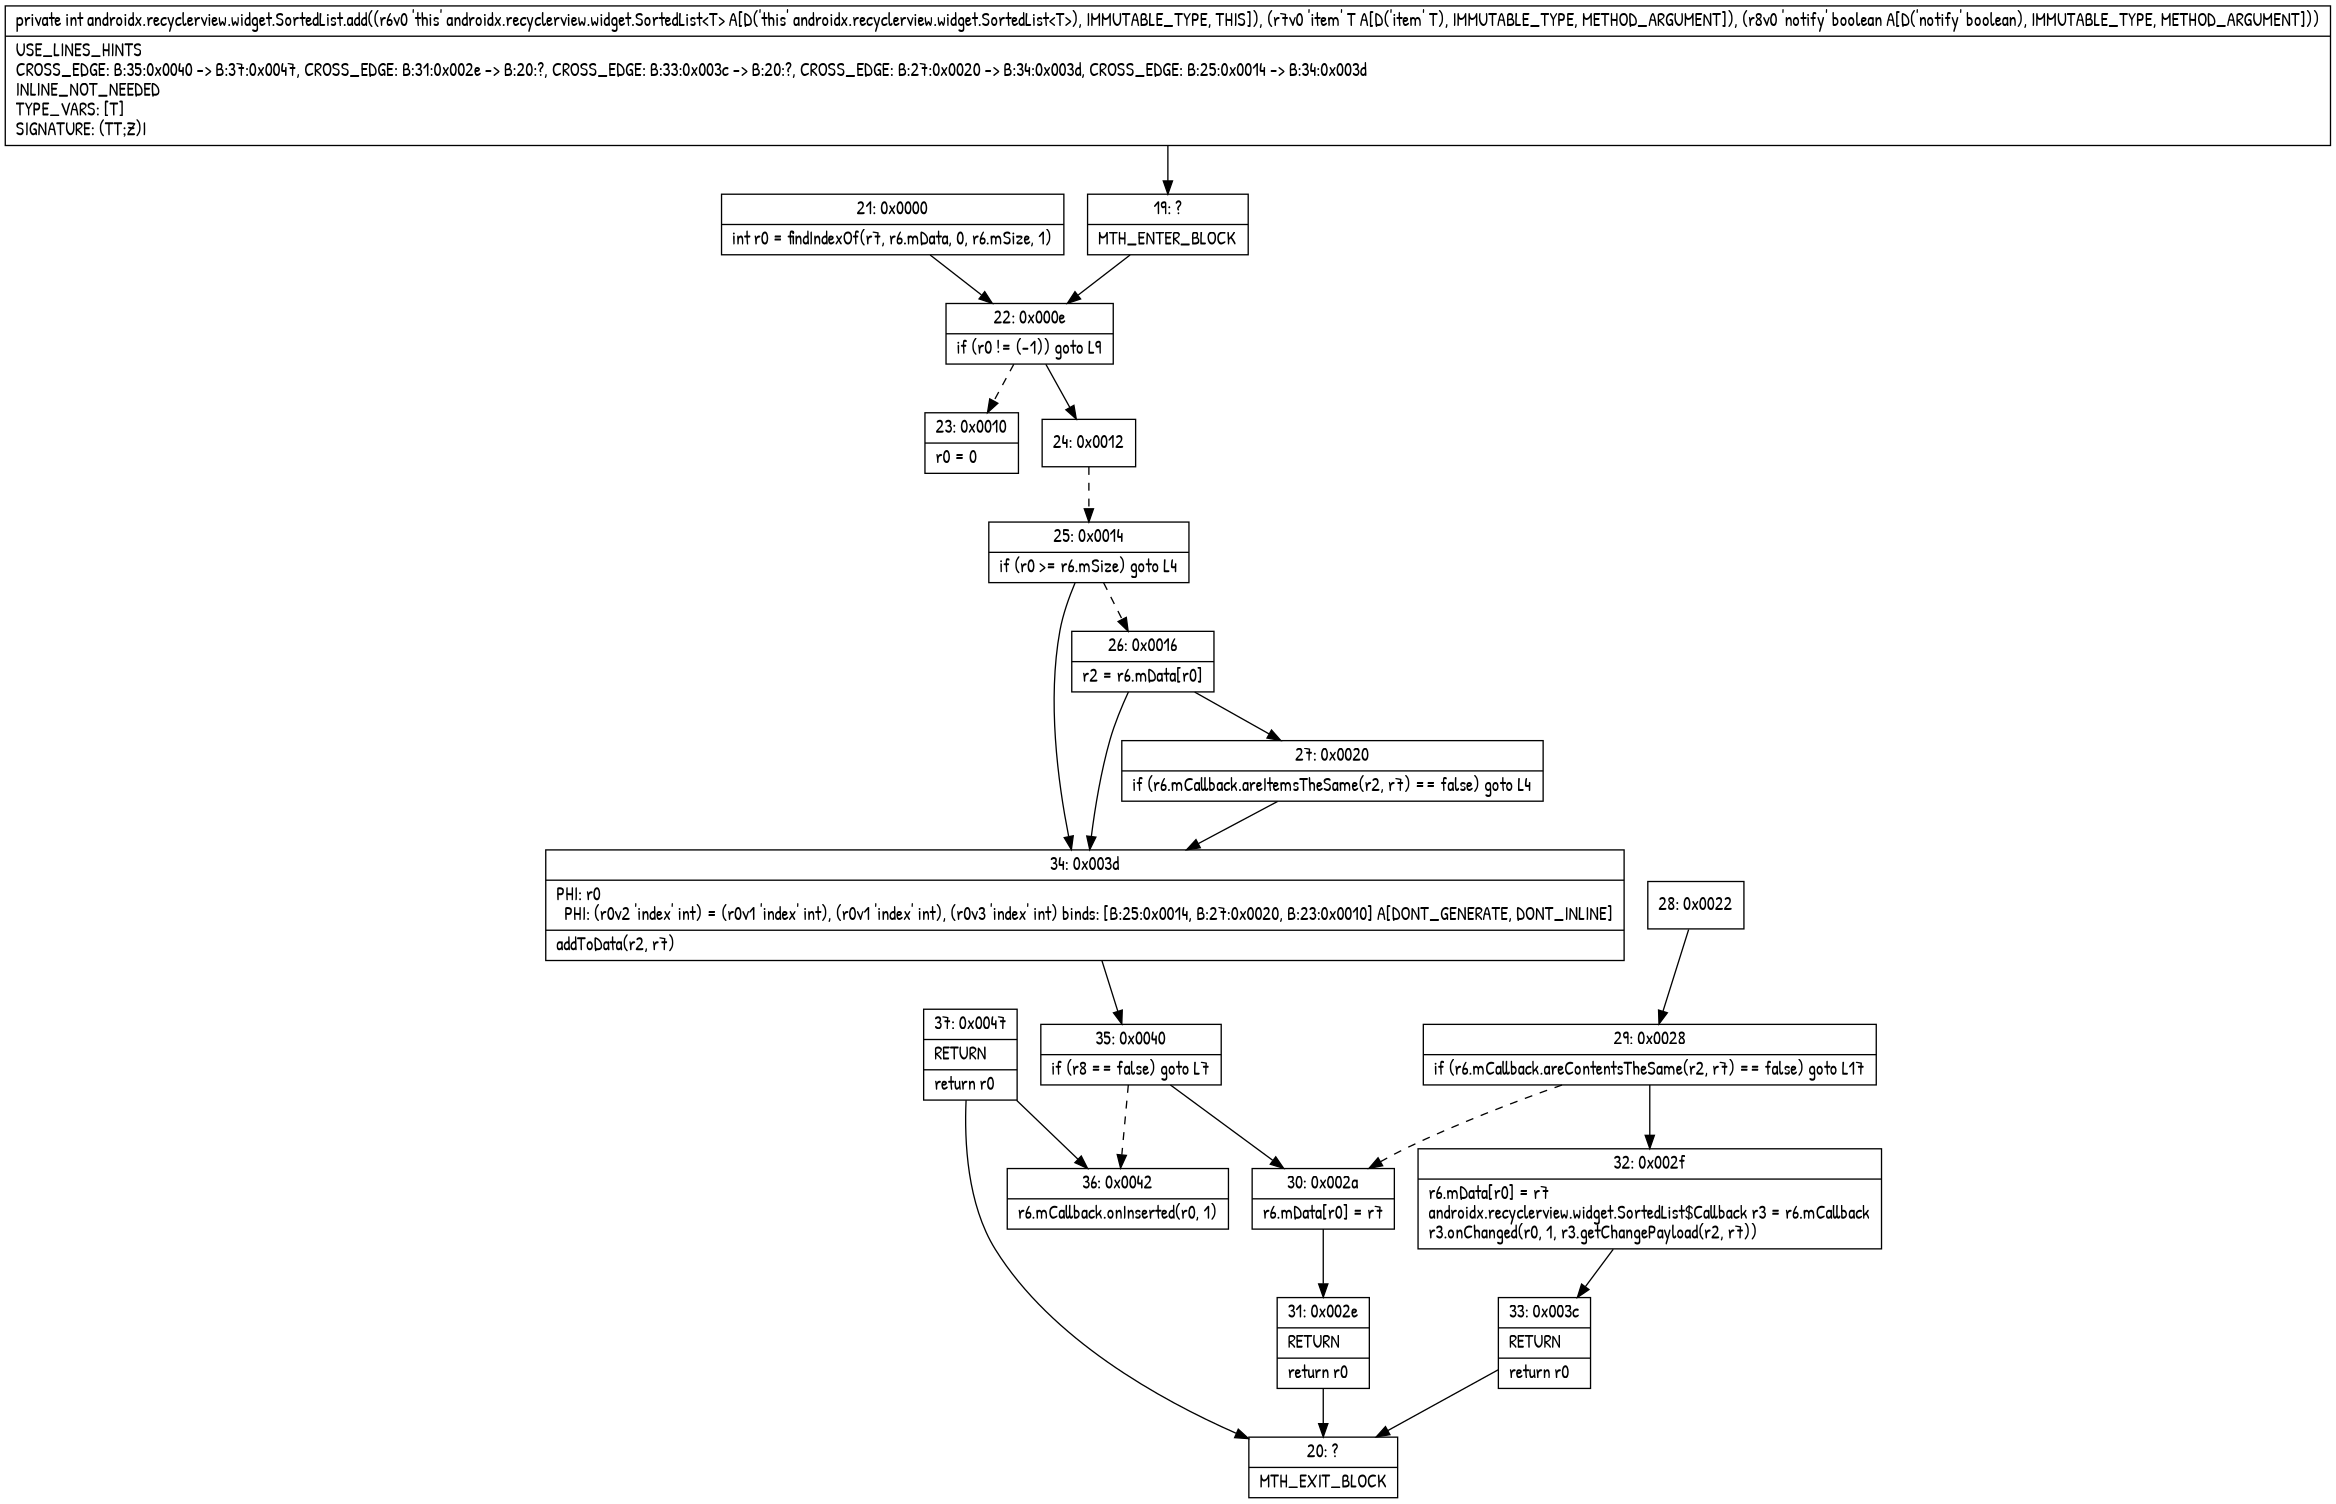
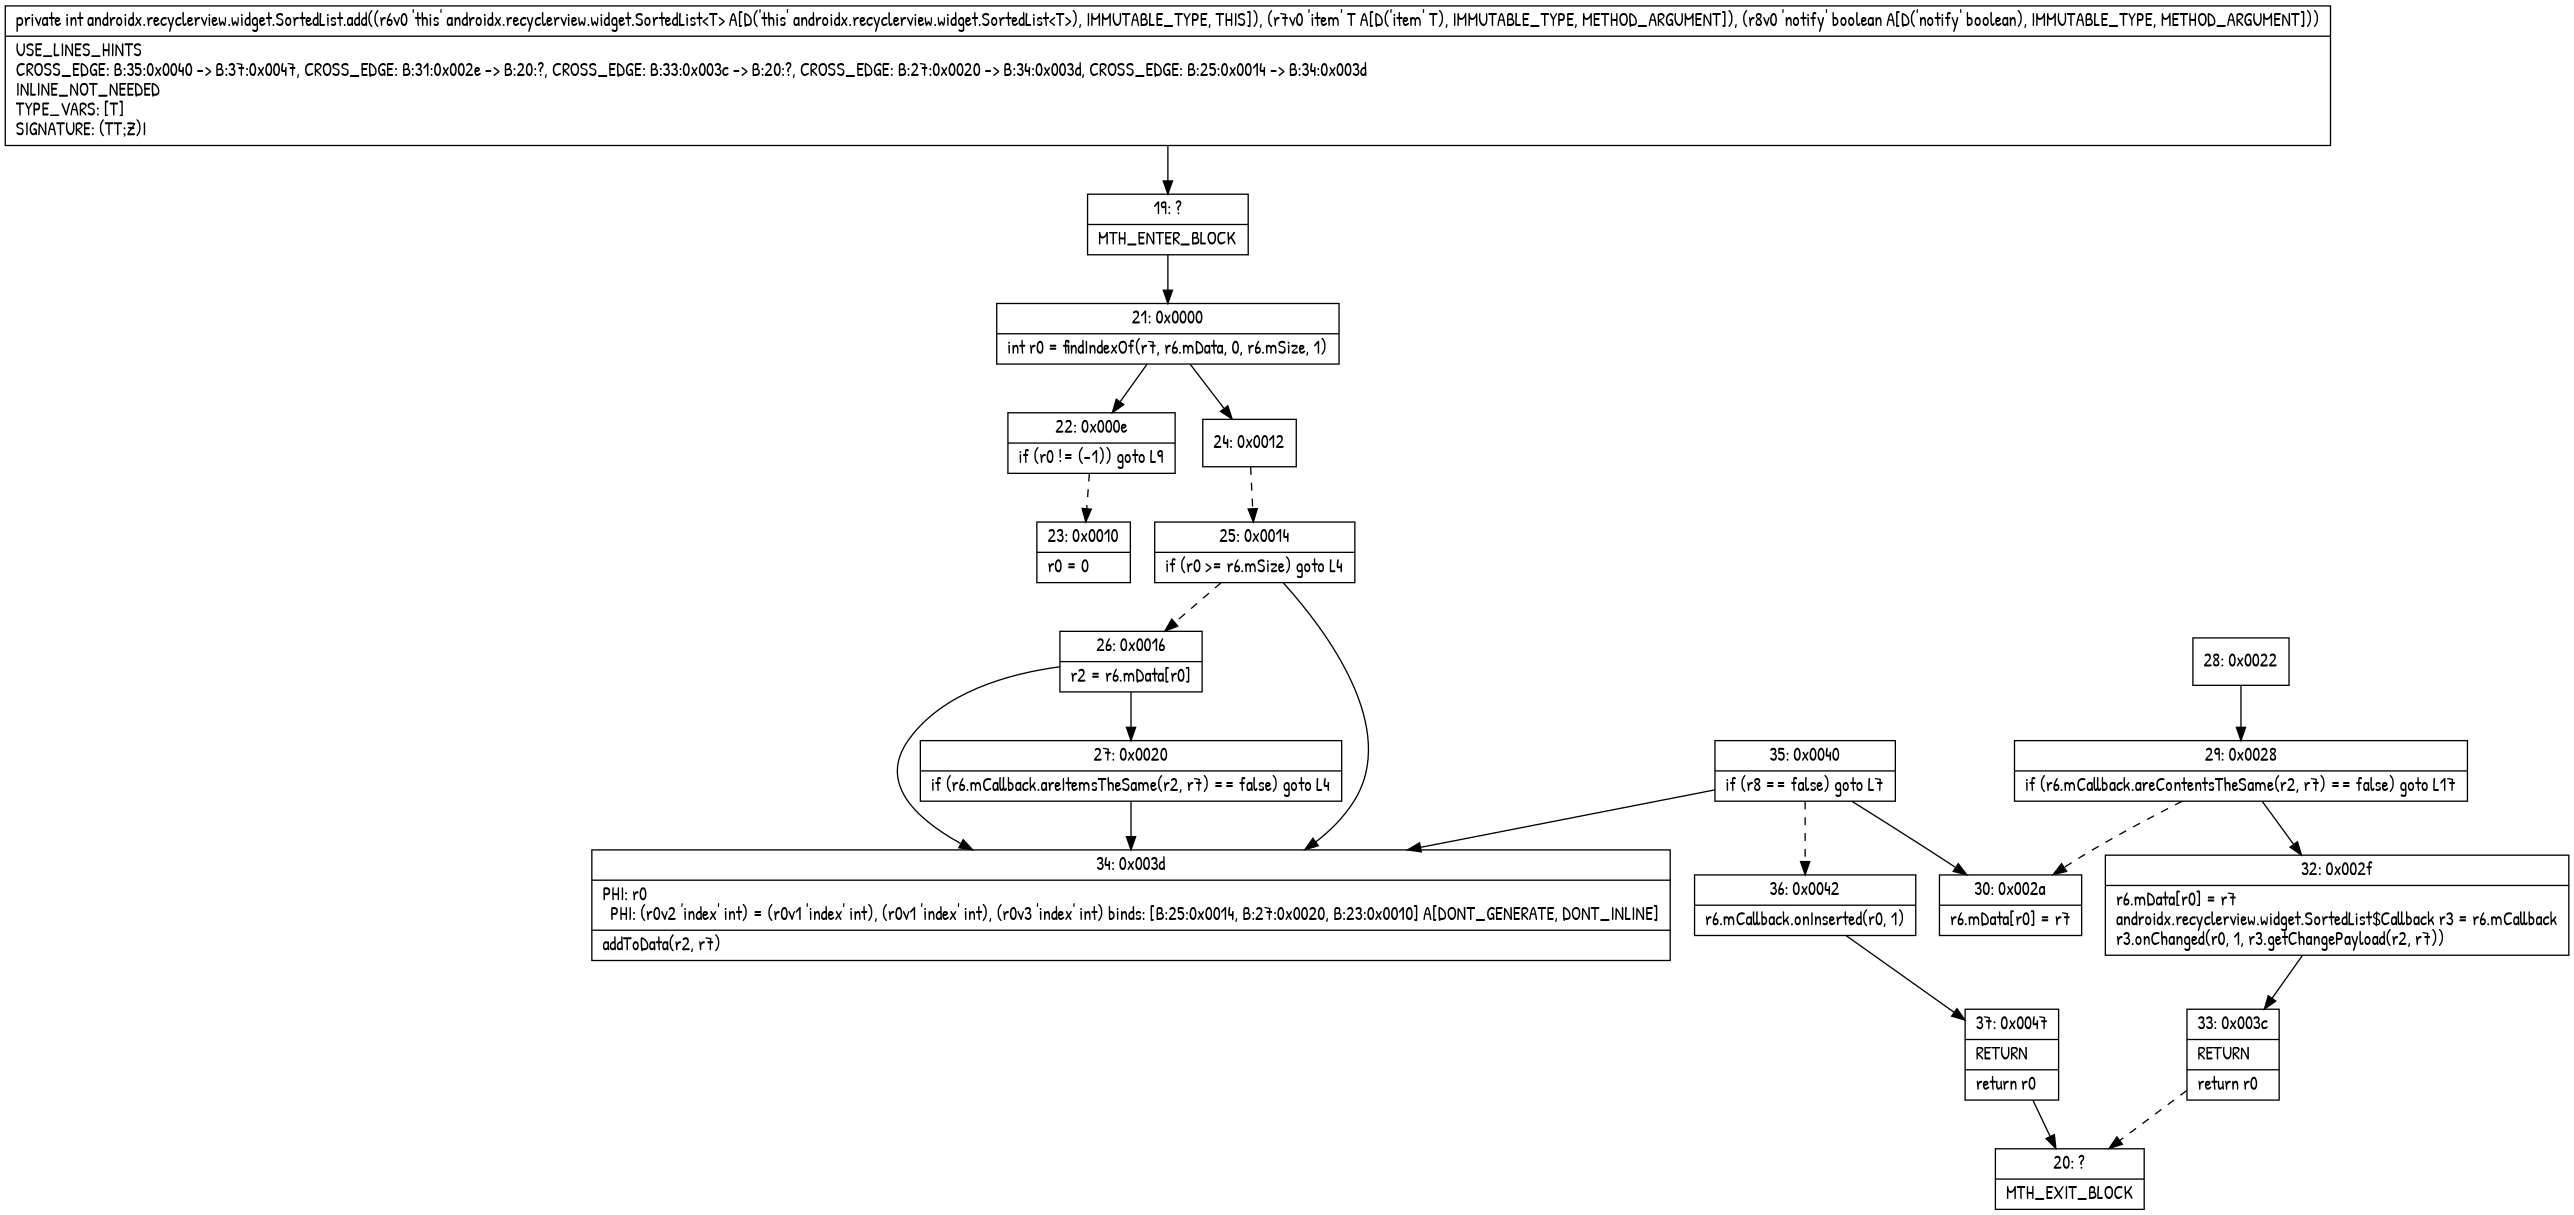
edge "19: ?" -> "22: 0x000e": now "19: ?" -> "21: 0x0000"
edge "22: 0x000e" -> "24: 0x0012": now "21: 0x0000" -> "24: 0x0012"
edge "34: 0x003d" -> "35: 0x0040": reversed
edge "37: 0x0047" -> "36: 0x0042": reversed
node "31: 0x002e": removed
edge "33: 0x003c" -> "20: ?": style solid -> dashed
